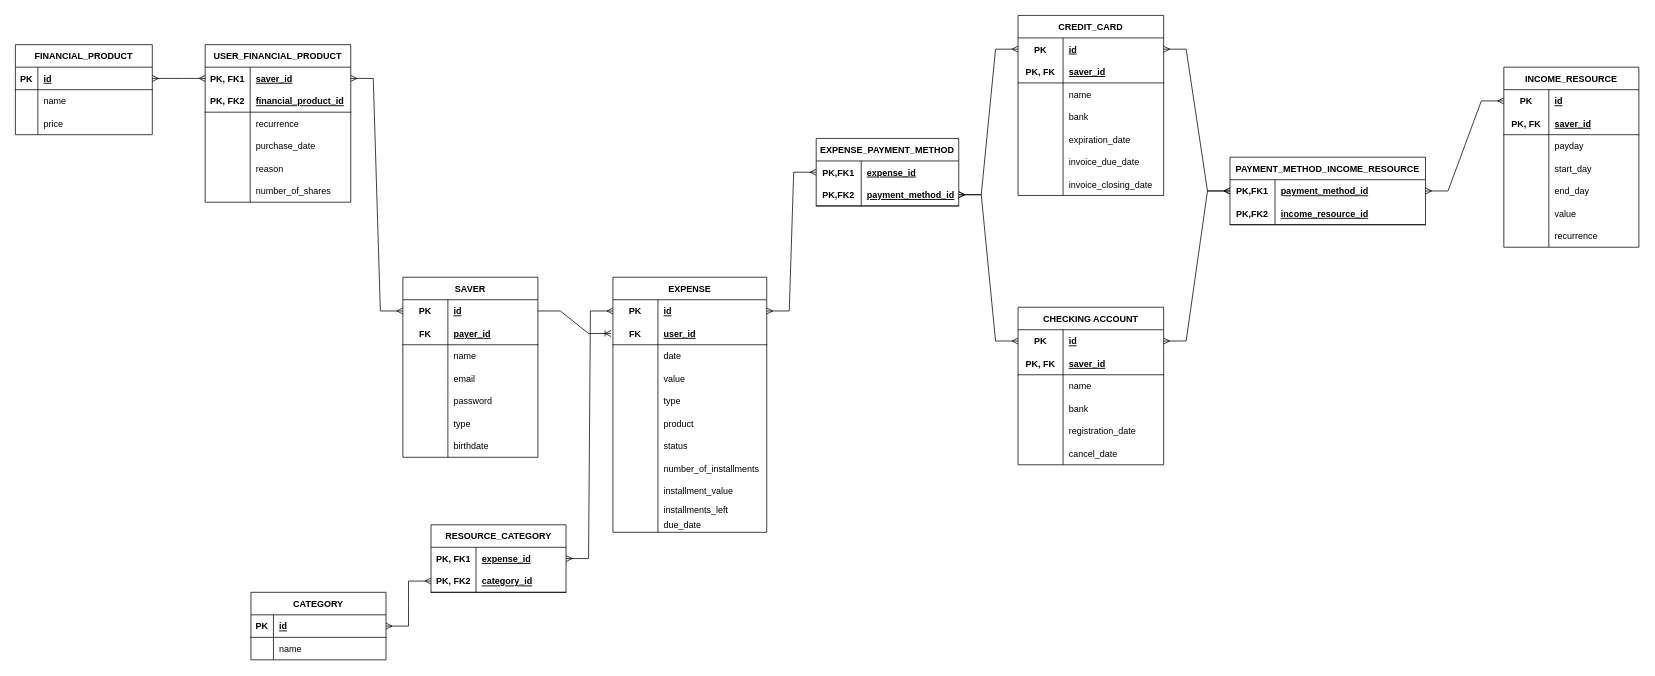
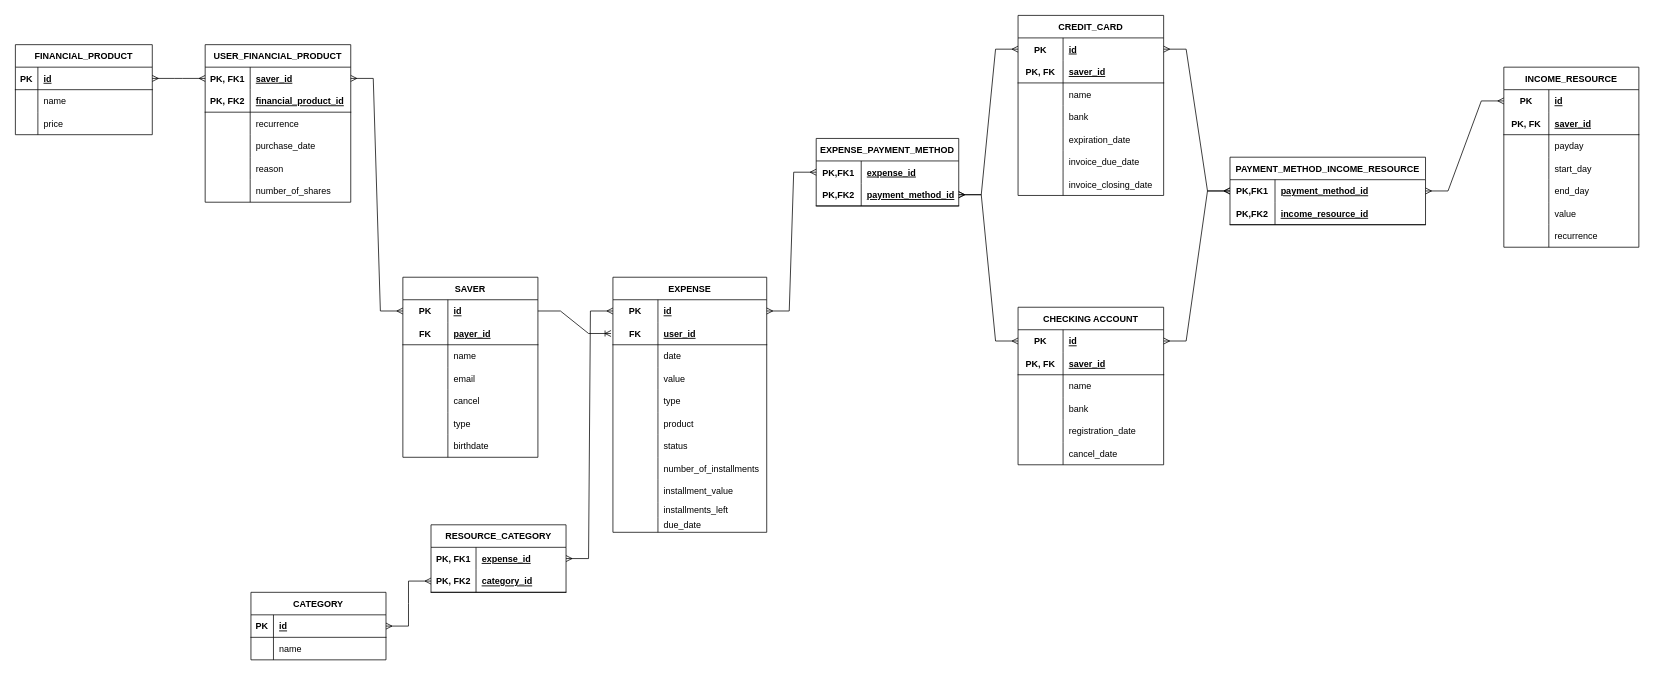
node "password": label "password" -> "cancel"
